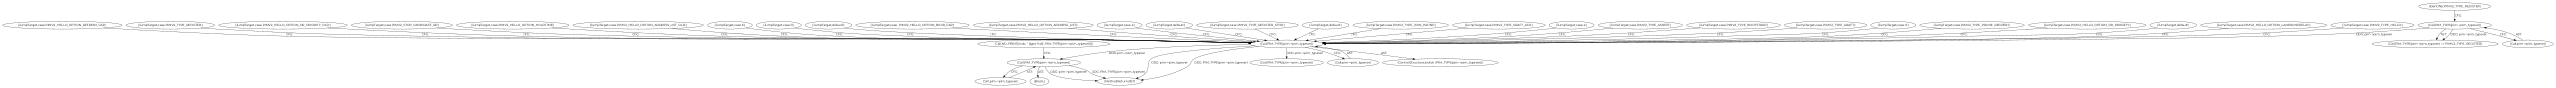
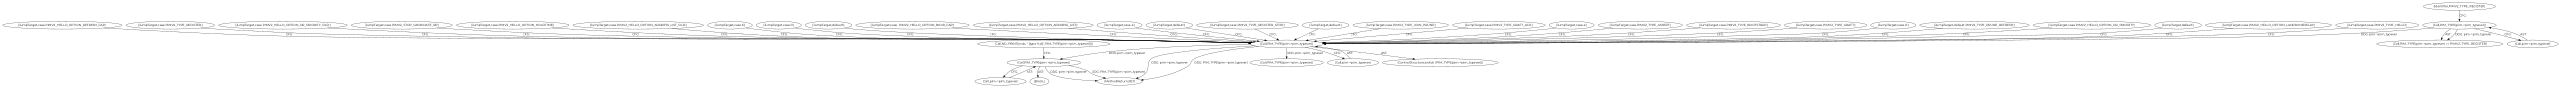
node "(JumpTarget,case PIMV2_TYPE_PRUNE_REFRESH:)": label "(JumpTarget,case PIMV2_TYPE_PRUNE_REFRESH:)" -> "(JumpTarget,default PIMV2_TYPE_PRUNE_REFRESH:)"
